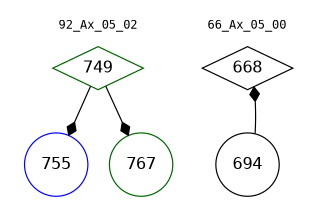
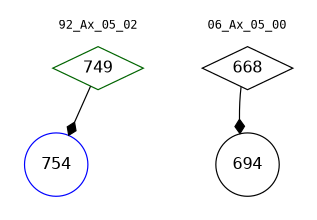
cluster "66_Ax_05_00": label "66_Ax_05_00" -> "06_Ax_05_00"
edge "694" -> "668": reversed
node "755": label "755" -> "754"
node "767": removed
